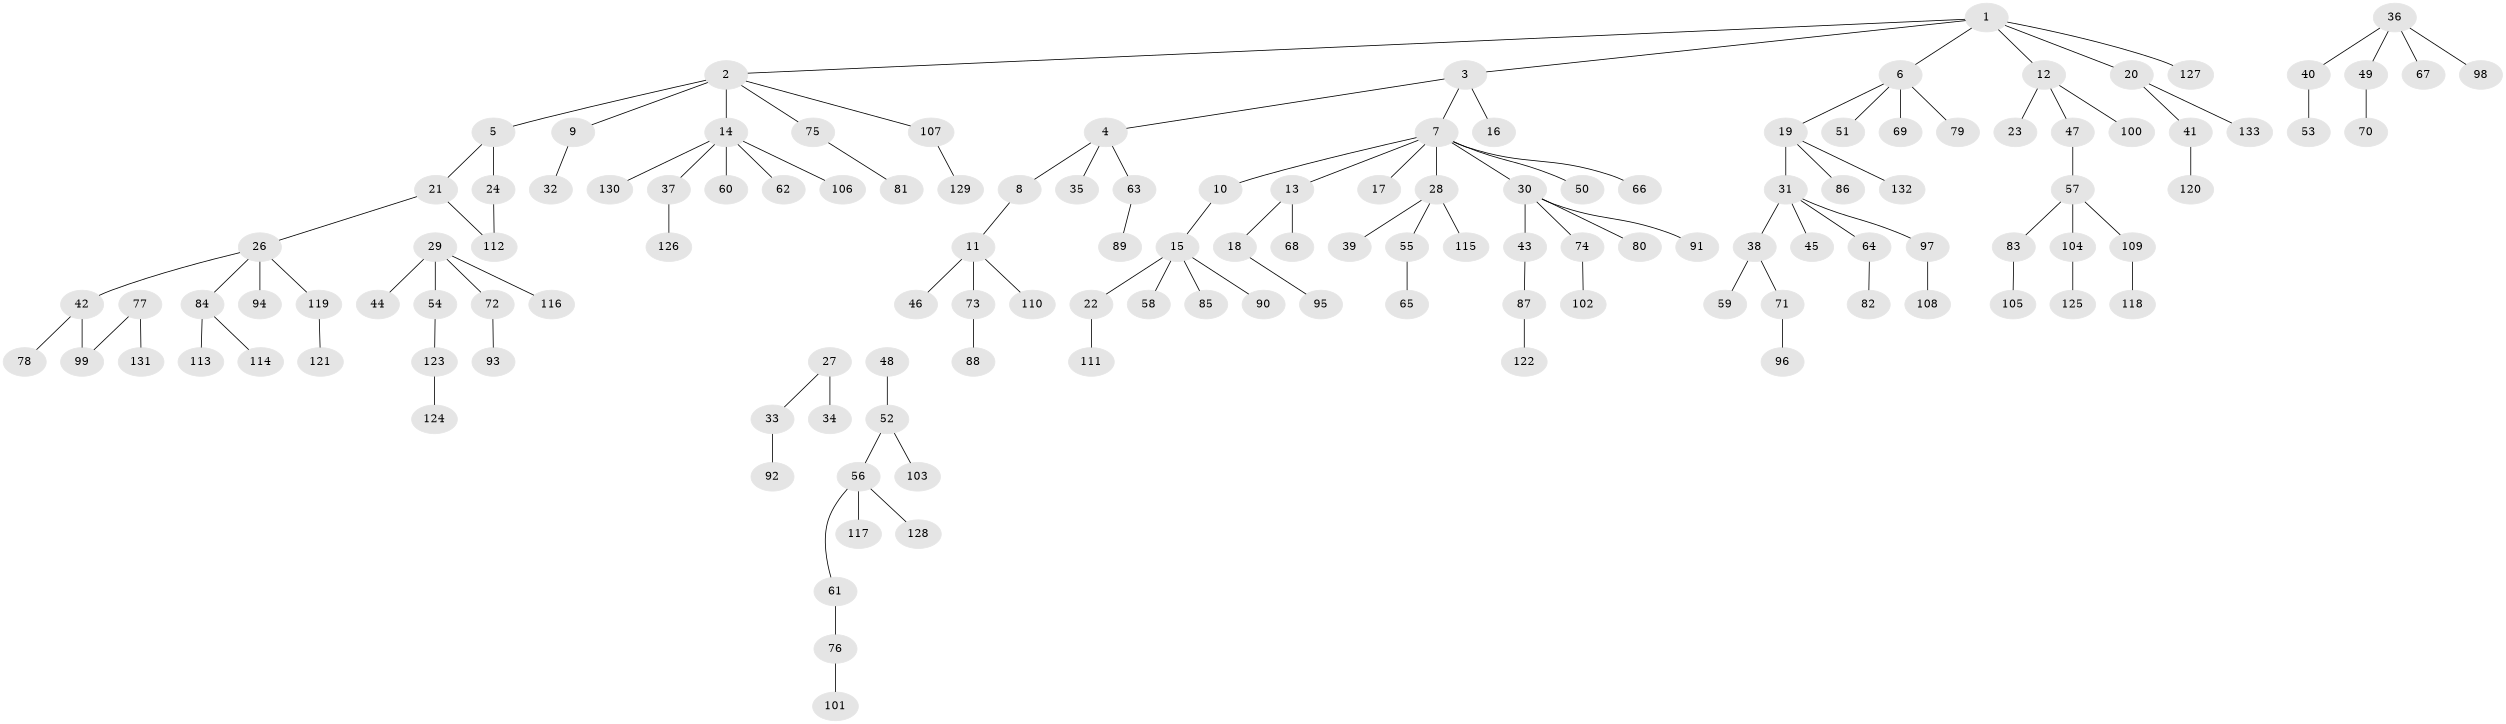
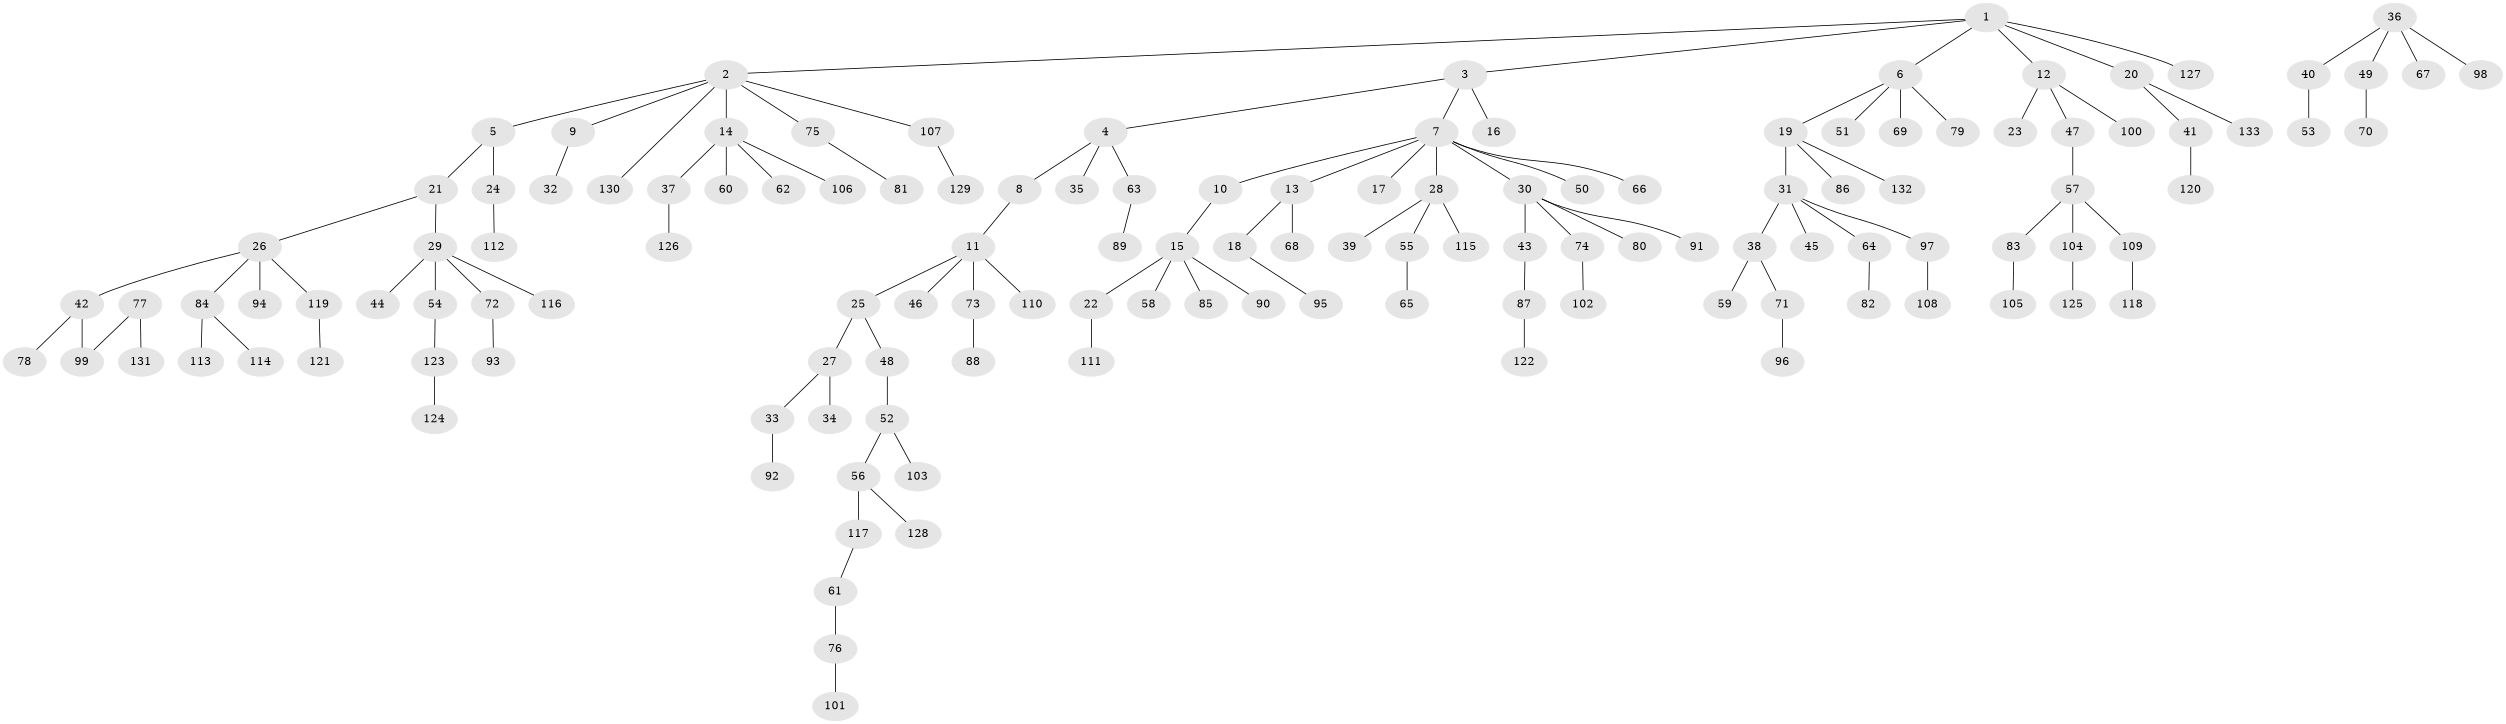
edge "14" -- "130": now "2" -- "130"
edge "21" -- "112": now "21" -- "29"
node "25": added
edge "56" -- "61": now "117" -- "61"
